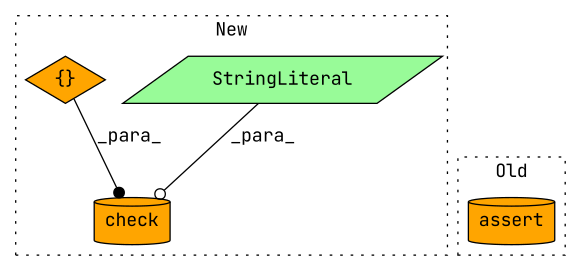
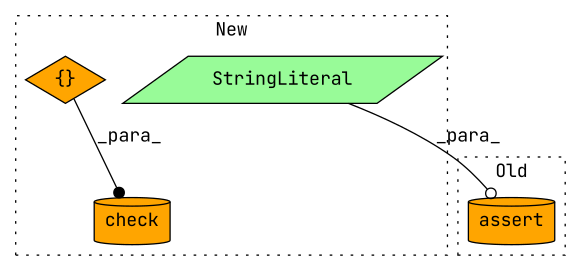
edge "StringLiteral" -> "check": now "StringLiteral" -> "assert"
